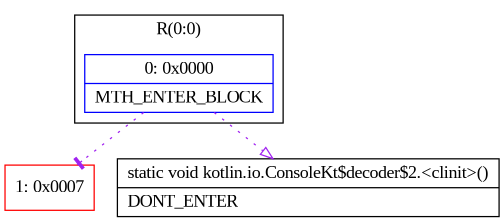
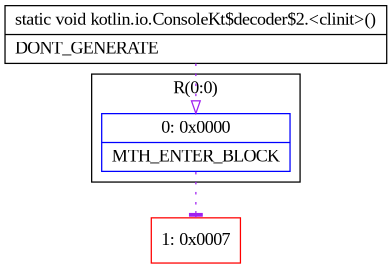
edge "0: 0x0000" -> "static void kotlin.io.ConsoleKt$decoder$2.<clinit>()": reversed
node "static void kotlin.io.ConsoleKt$decoder$2.<clinit>()": text "DONT_ENTER" -> "DONT_GENERATE"
